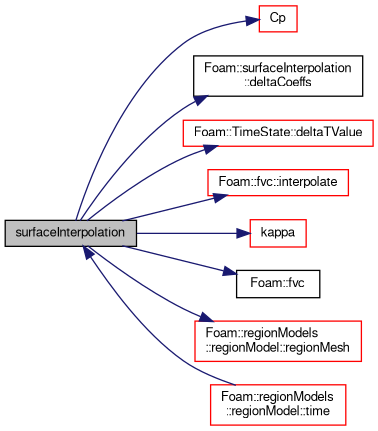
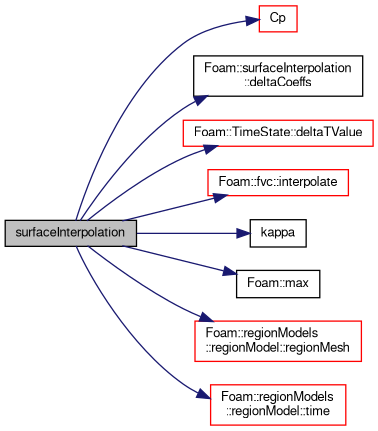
node "kappa": color red -> black
node "Foam::fvc": label "Foam::fvc" -> "Foam::max"
edge "Foam::regionModels ::regionModel::time" -> "surfaceInterpolation": reversed
